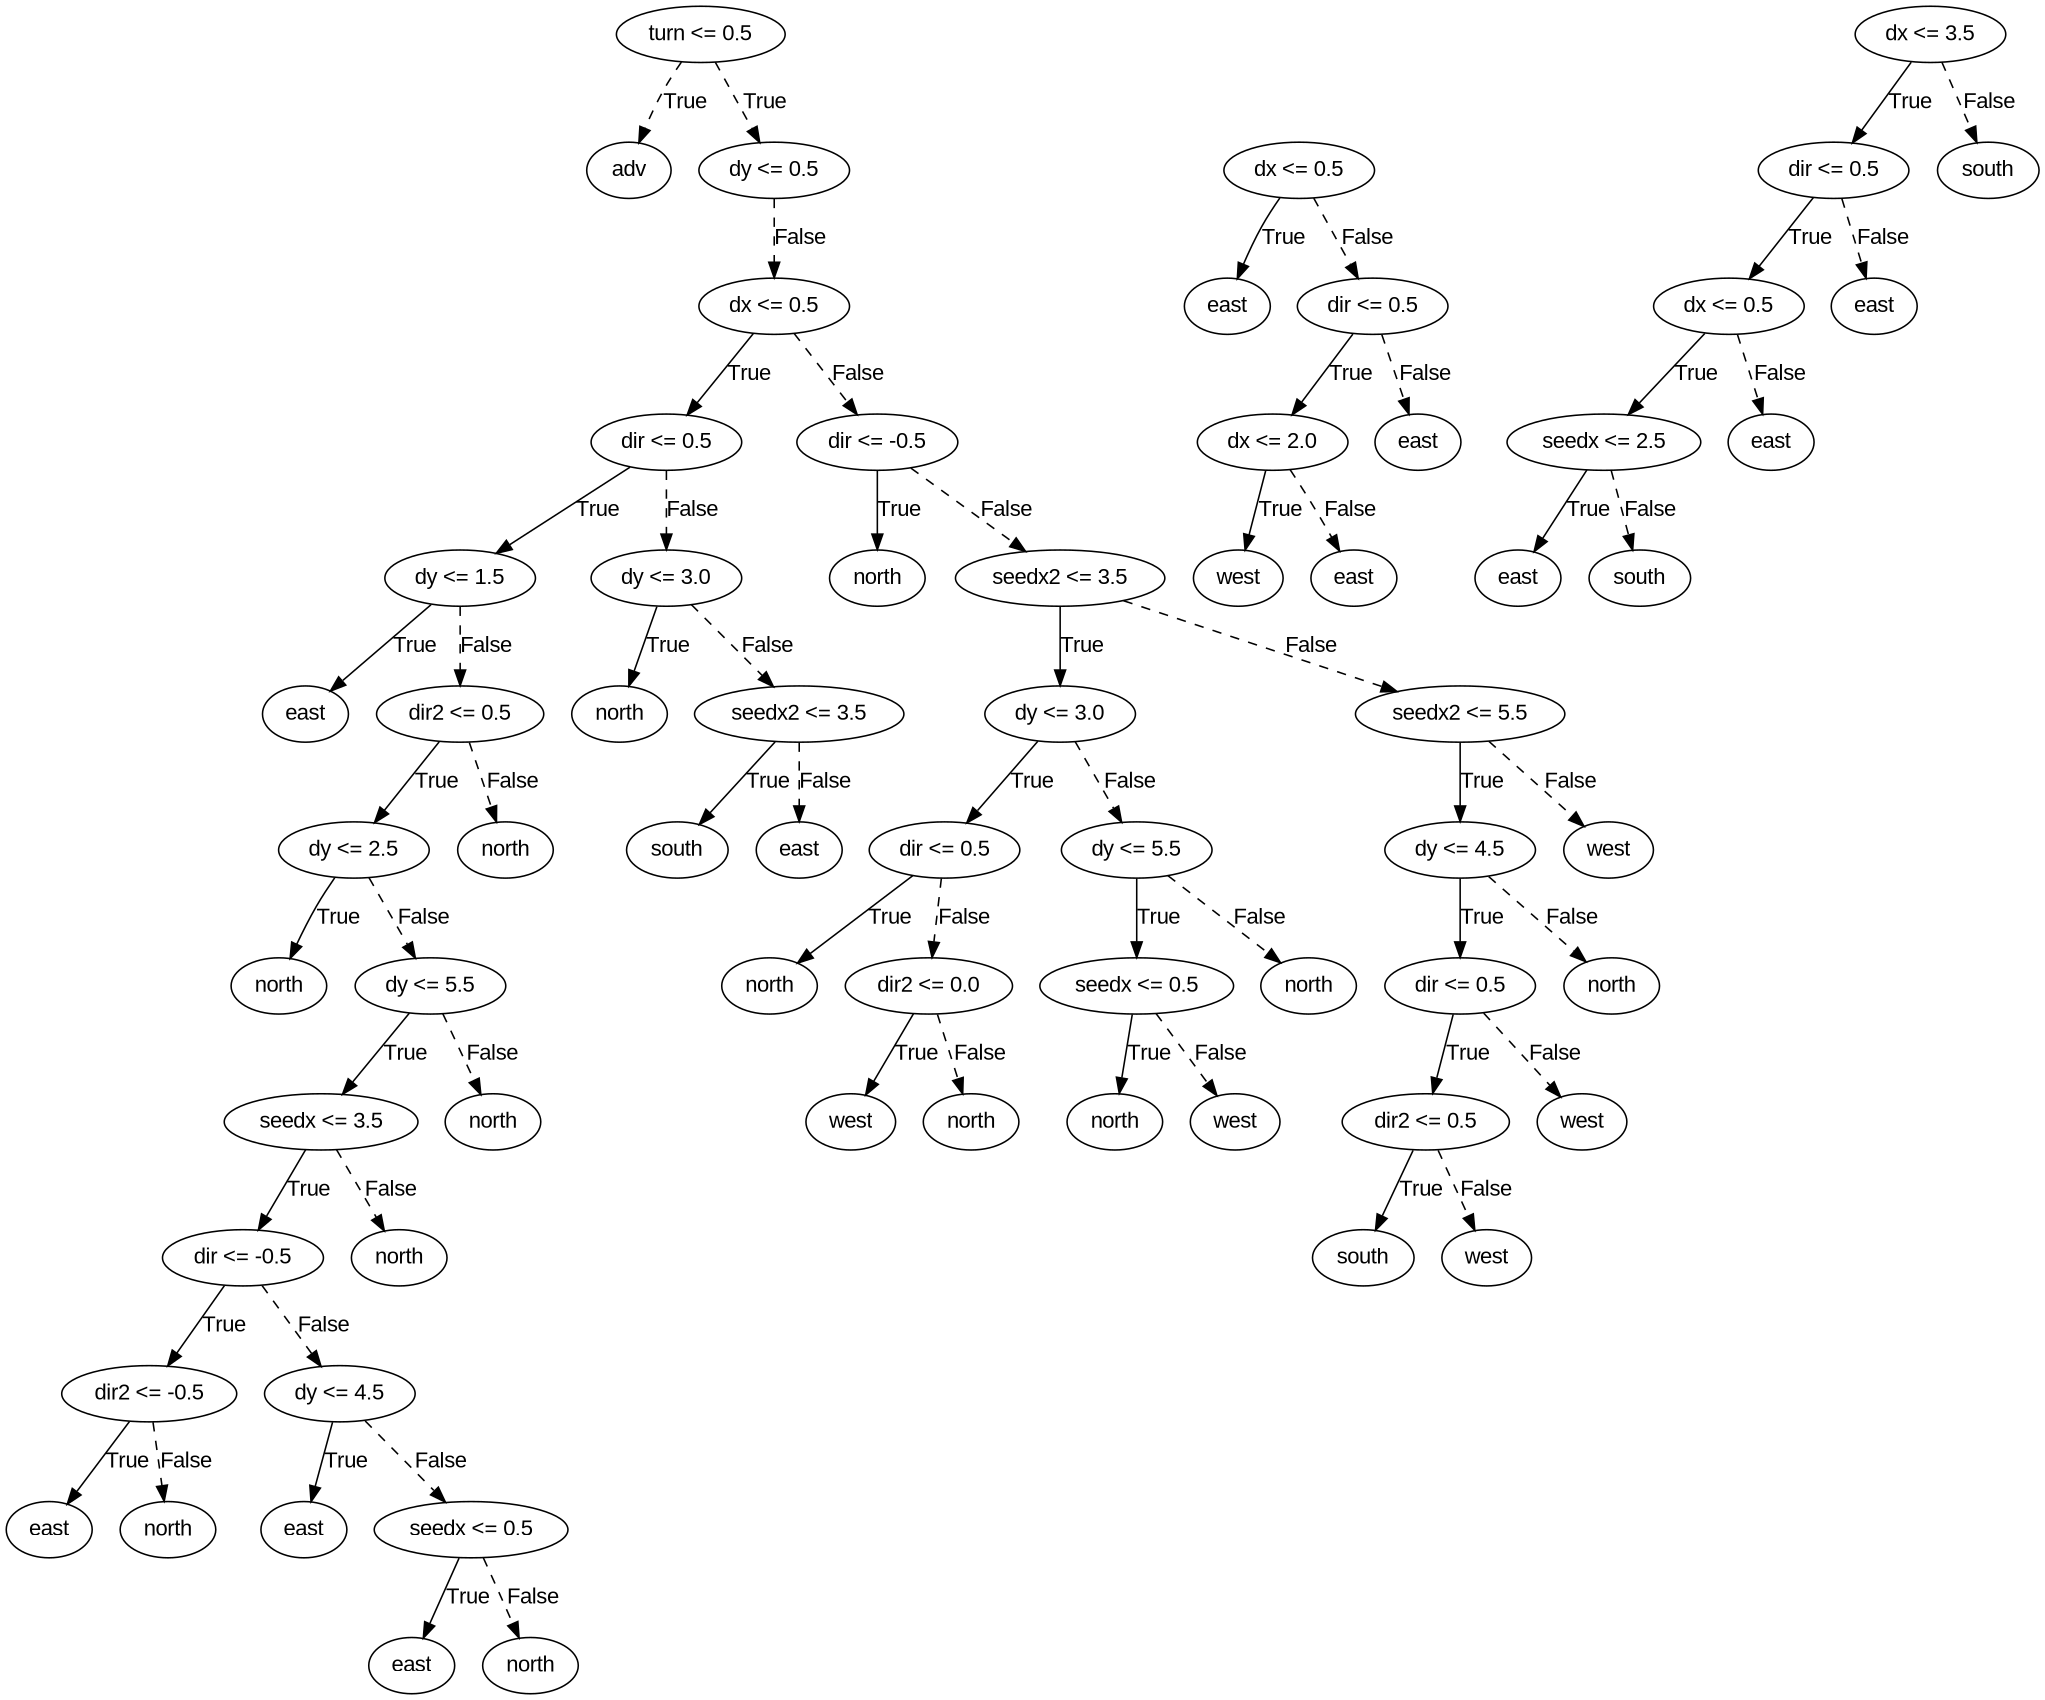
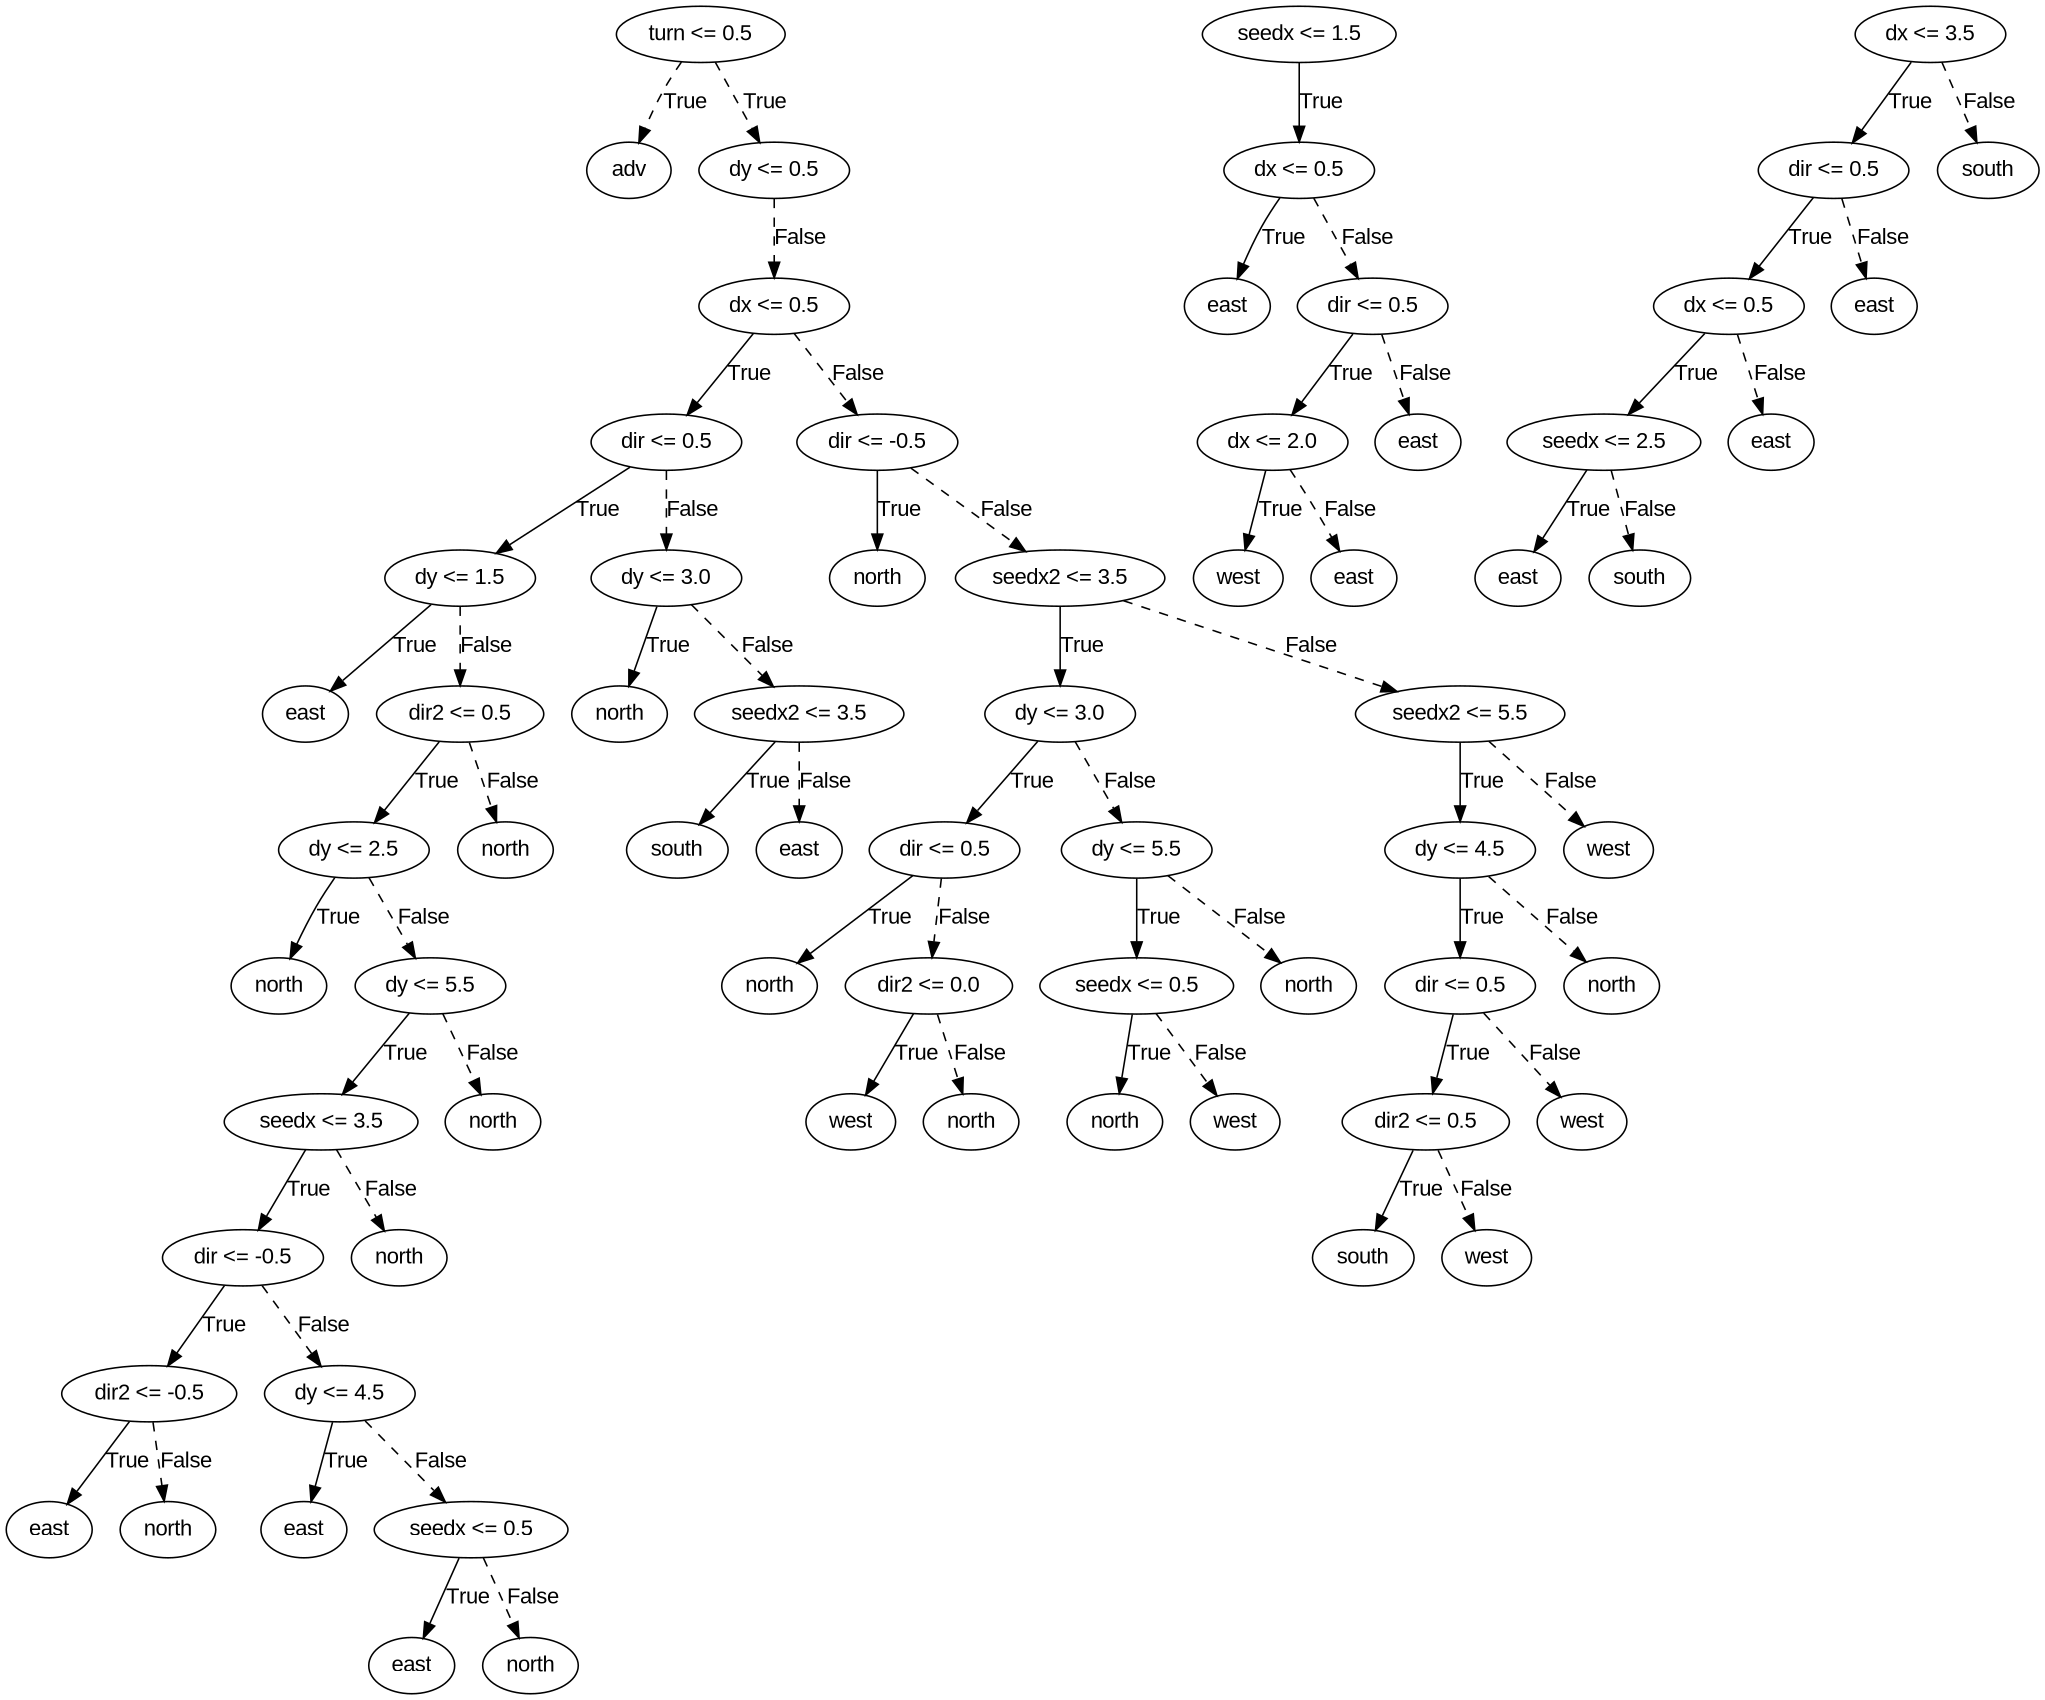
node "seedx <= 1.5": added
